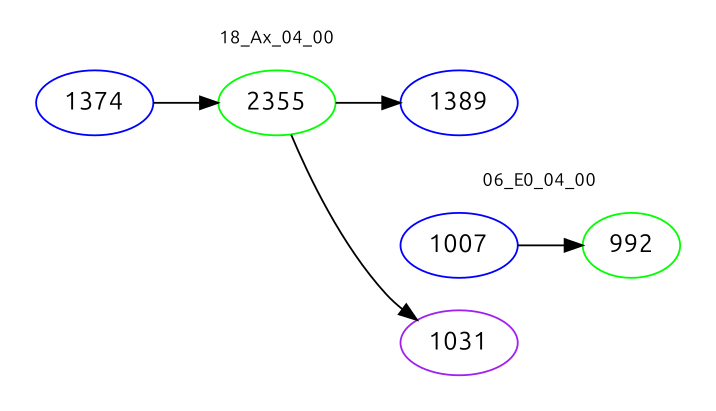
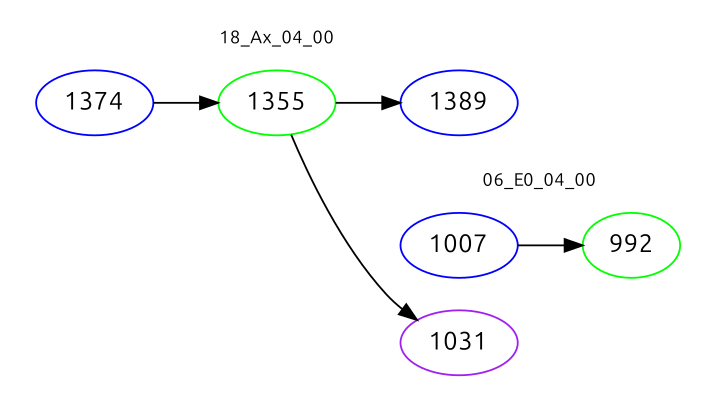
node "2355": label "2355" -> "1355"
